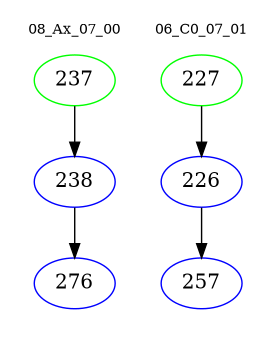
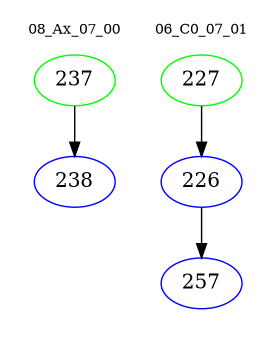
node "276": removed
